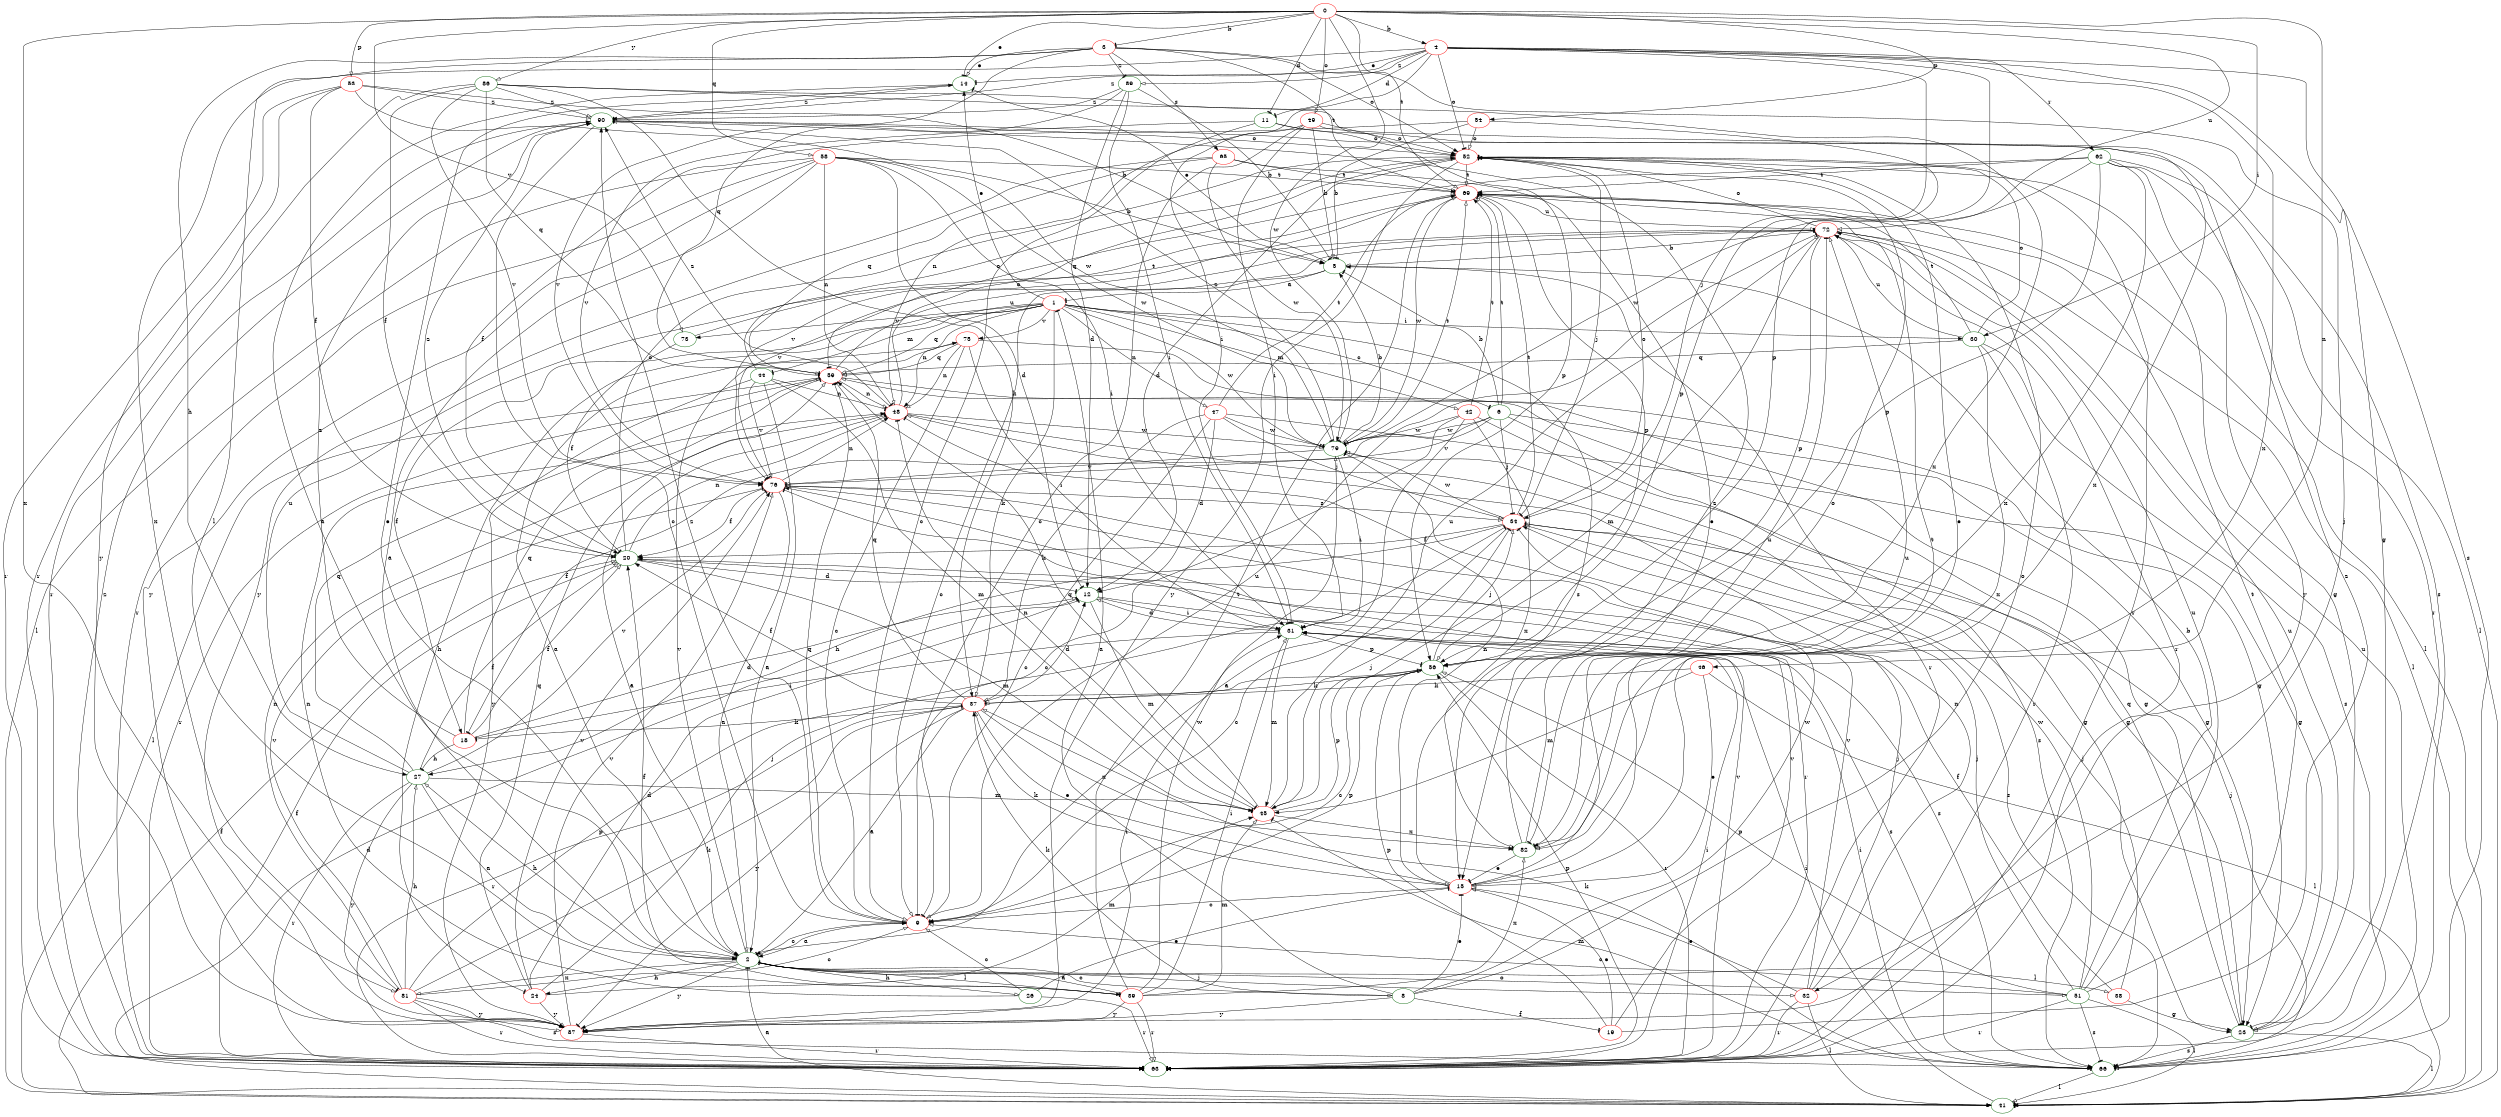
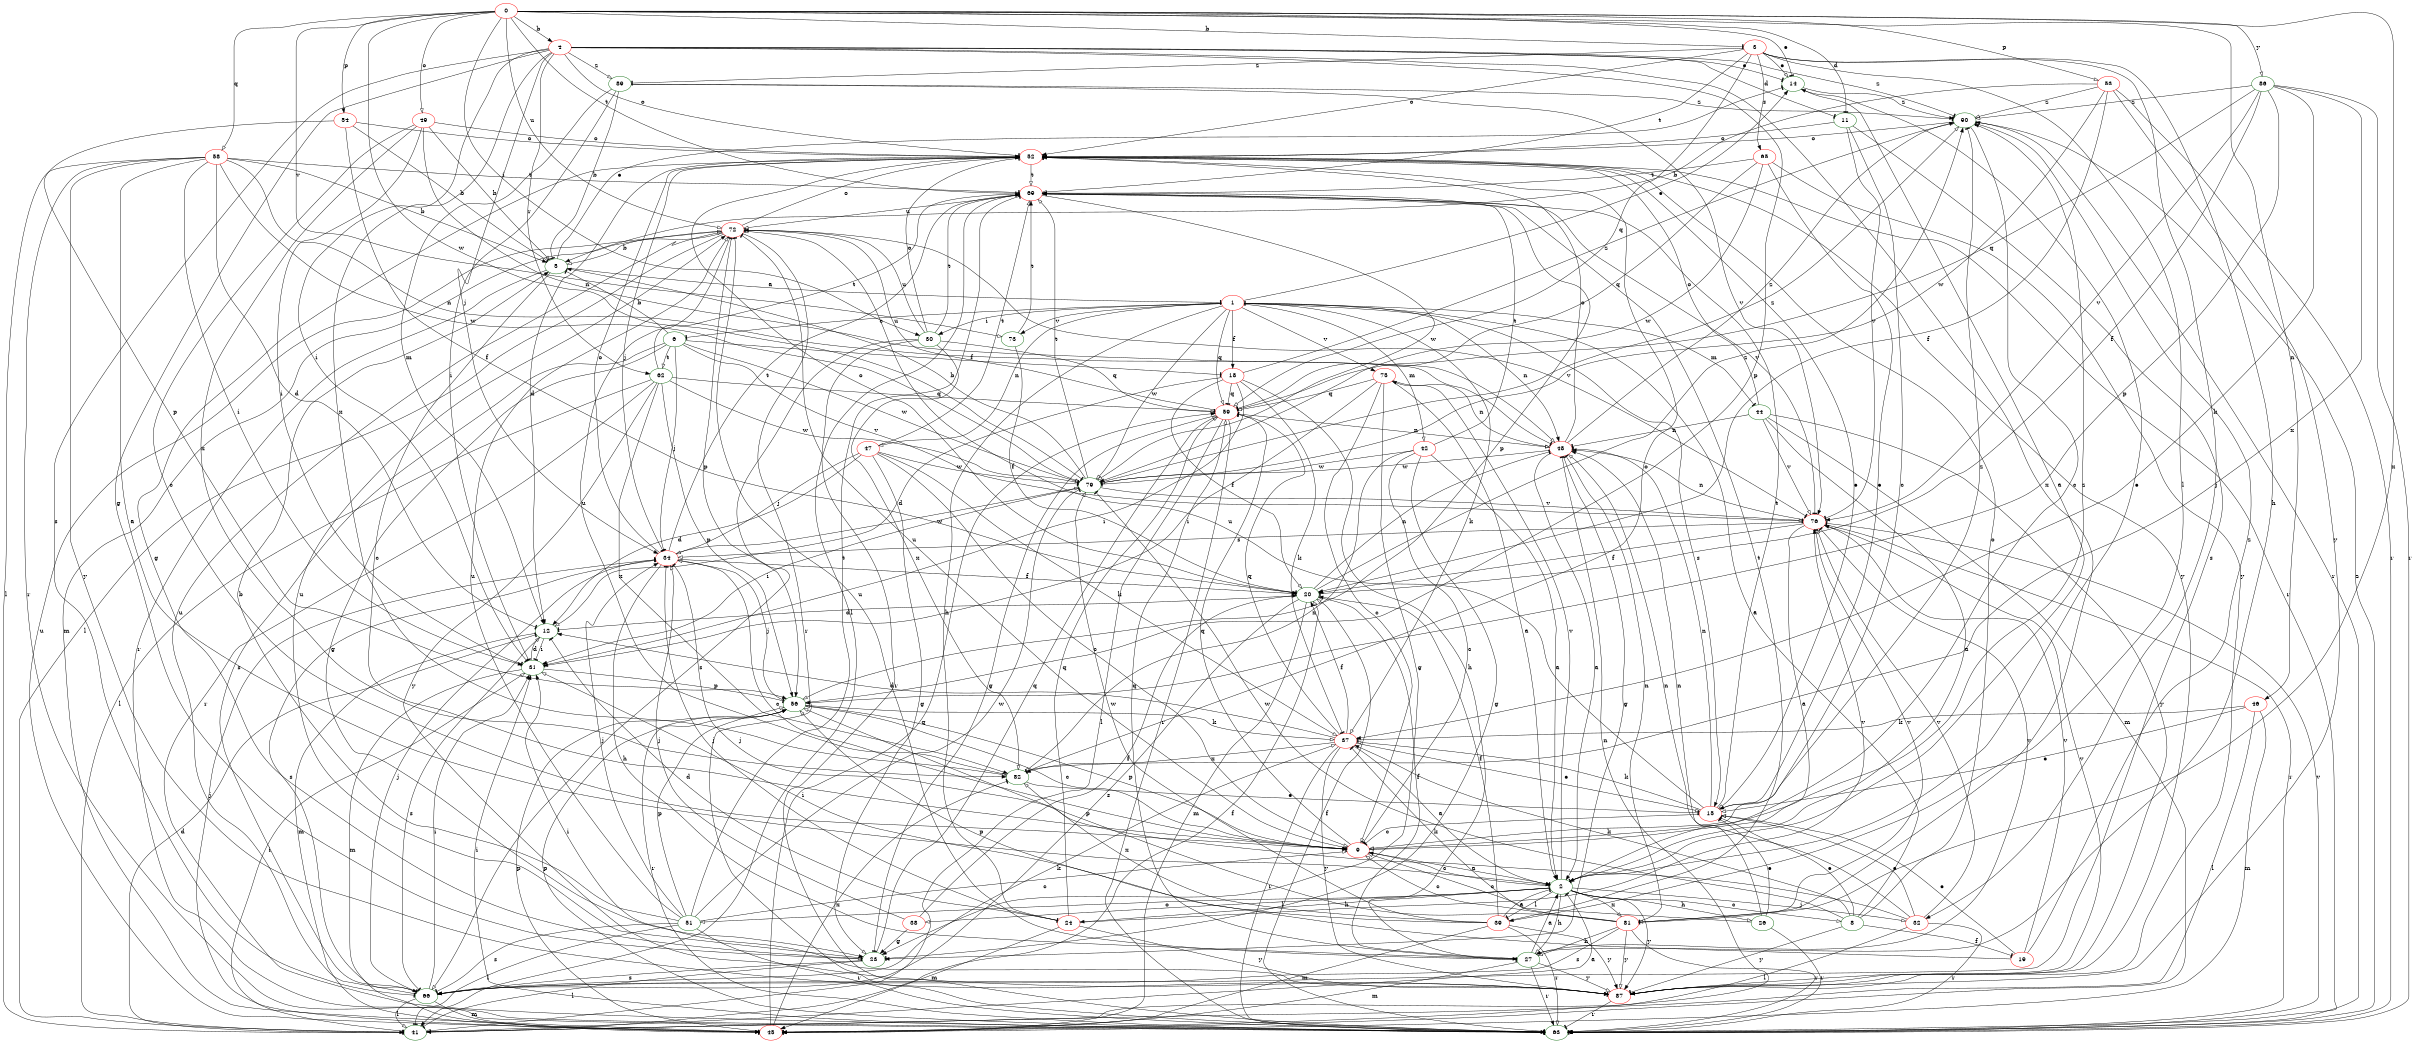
edge "6" -> "69": now "6" -> "62"
edge "89" -> "12": label "d" -> "m"
edge "62" -> "82": arrowhead tee -> normal
edge "37" -> "18": reversed
